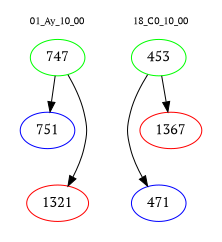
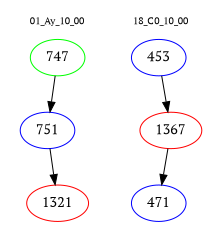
node "453": color green -> blue
edge "747" -> "1321": now "751" -> "1321"
edge "453" -> "471": now "1367" -> "471"
